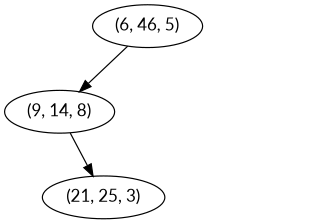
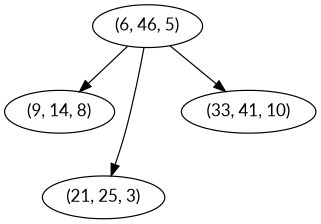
node "(33, 41, 10)": added
edge "(9, 14, 8)" -> "(21, 25, 3)": now "(6, 46, 5)" -> "(21, 25, 3)"
